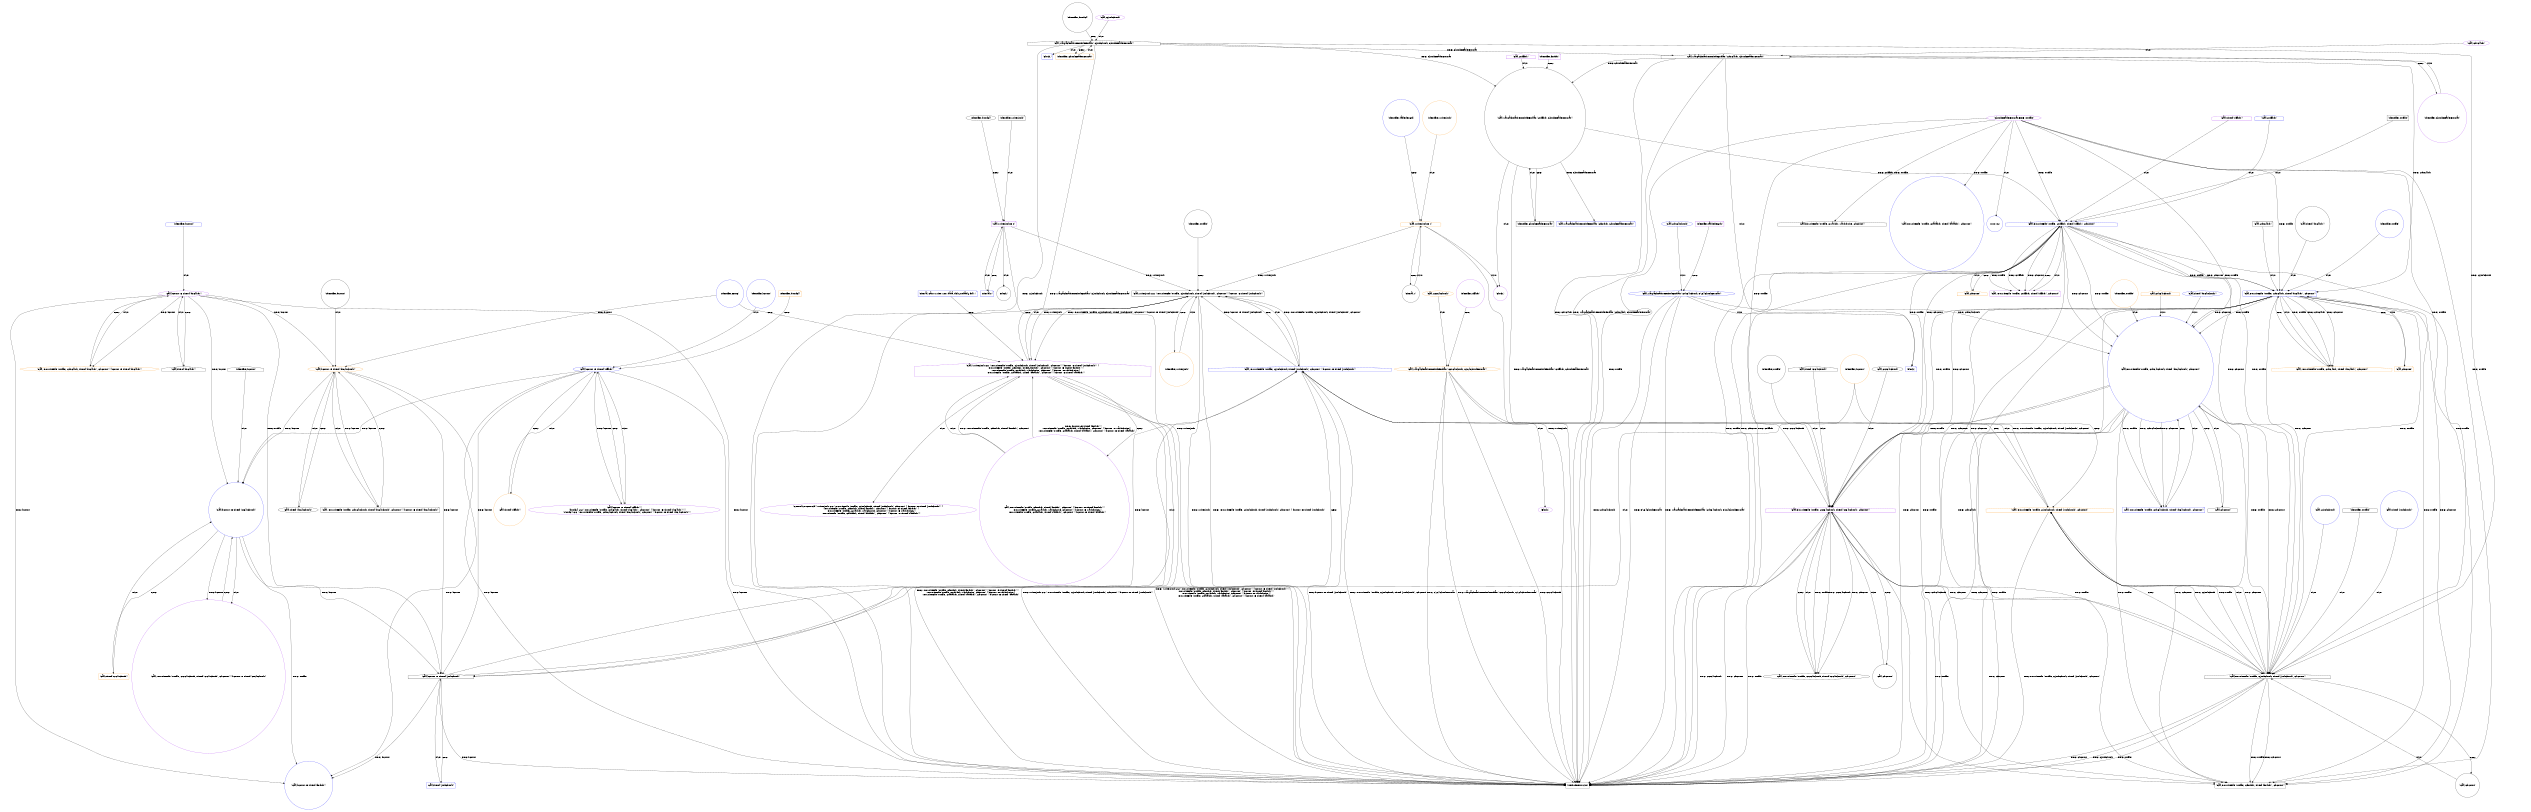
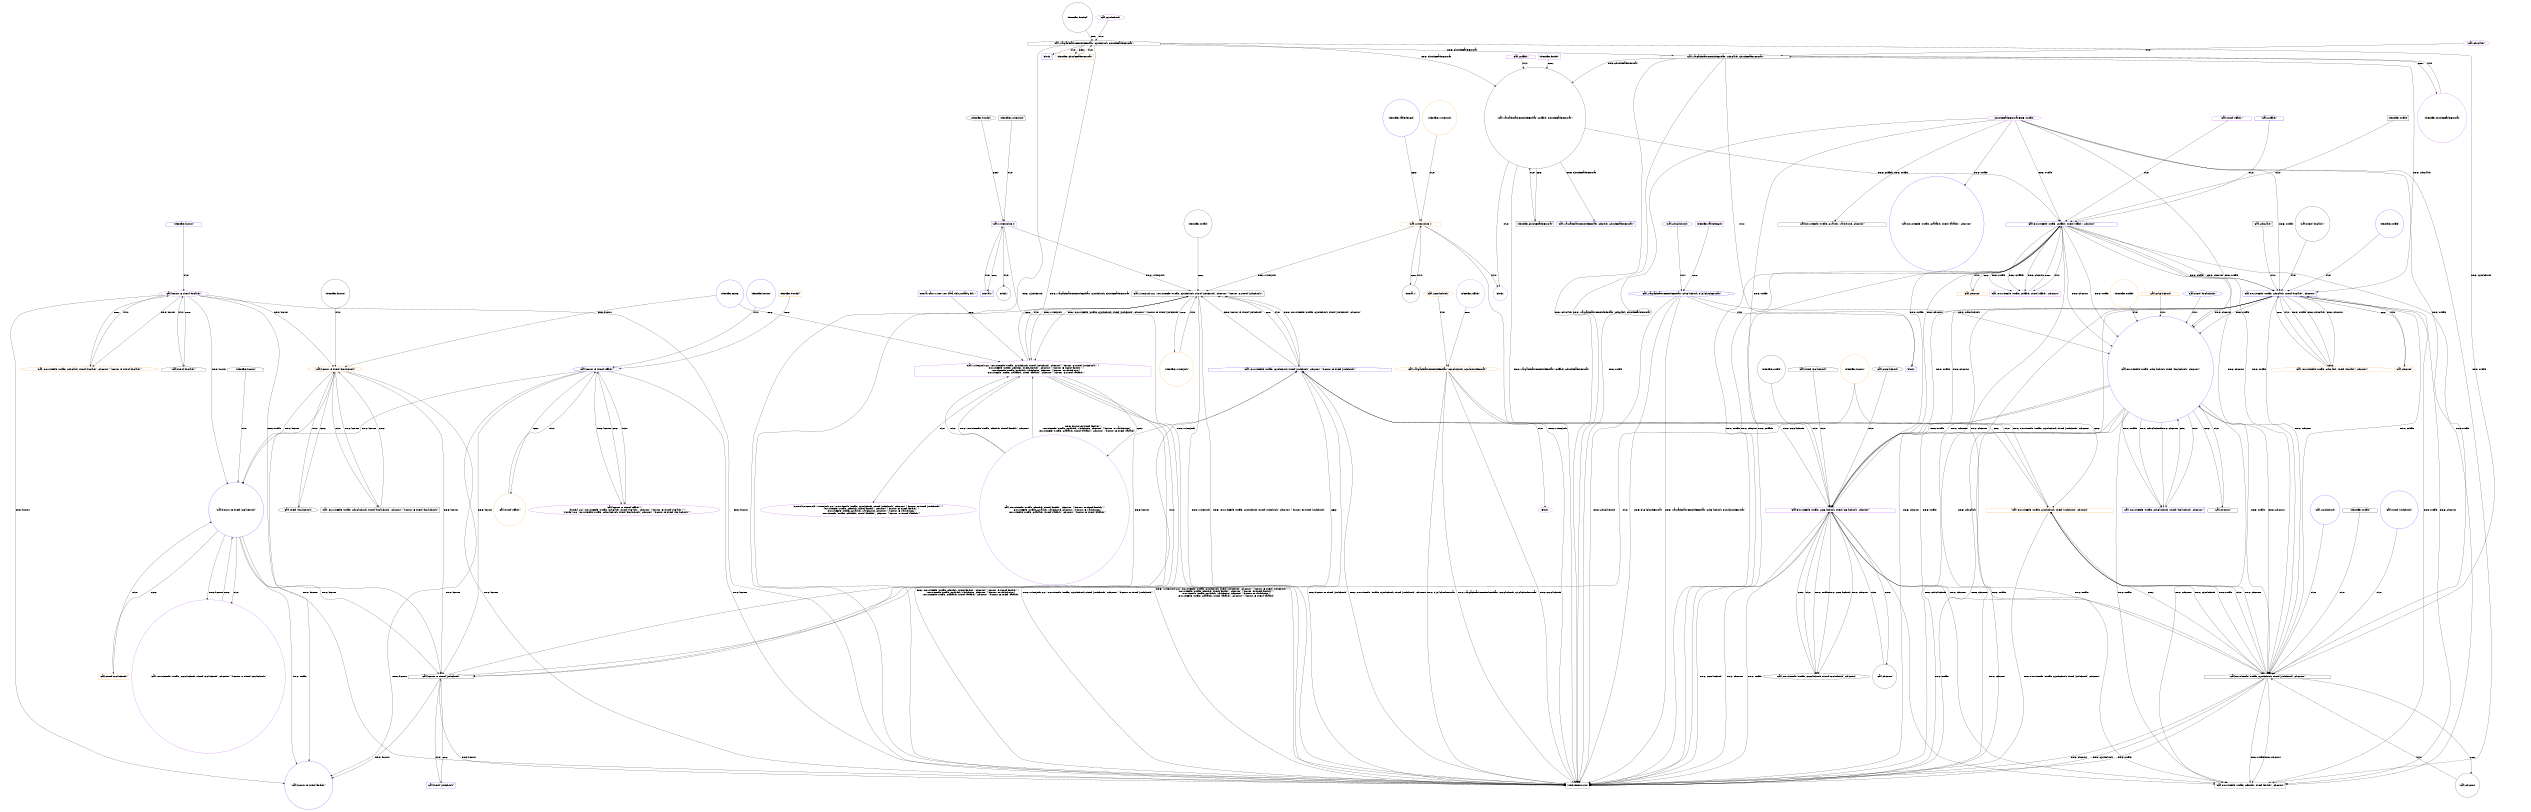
node "1000102": removed
edge "(Call,bcount != sizeof (ds64_chunk))" -> "(Call,bcount != sizeof (fmthdr))": added, label "DDG: bcount"
edge "(Call,bcount != sizeof (cs64_chunk))" -> "(MethodReturn,int)": added, label "DDG: bcount"
